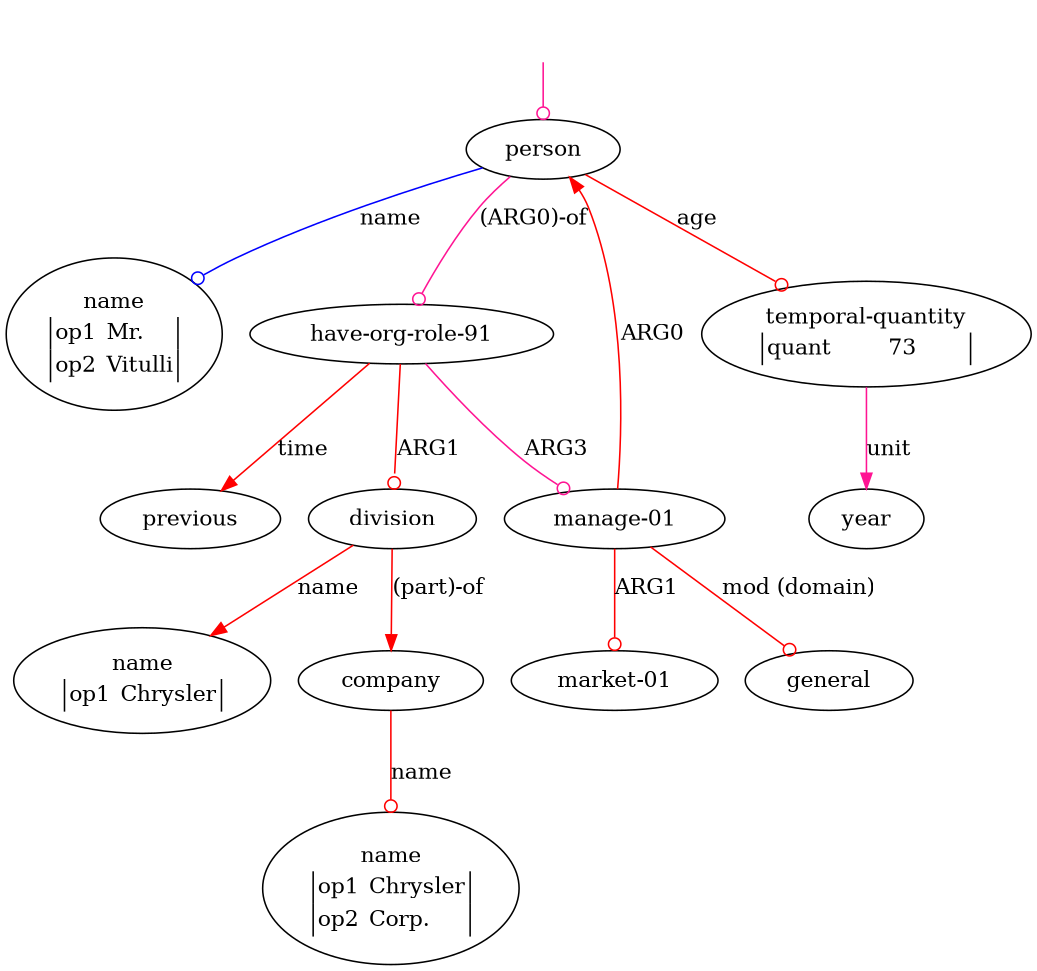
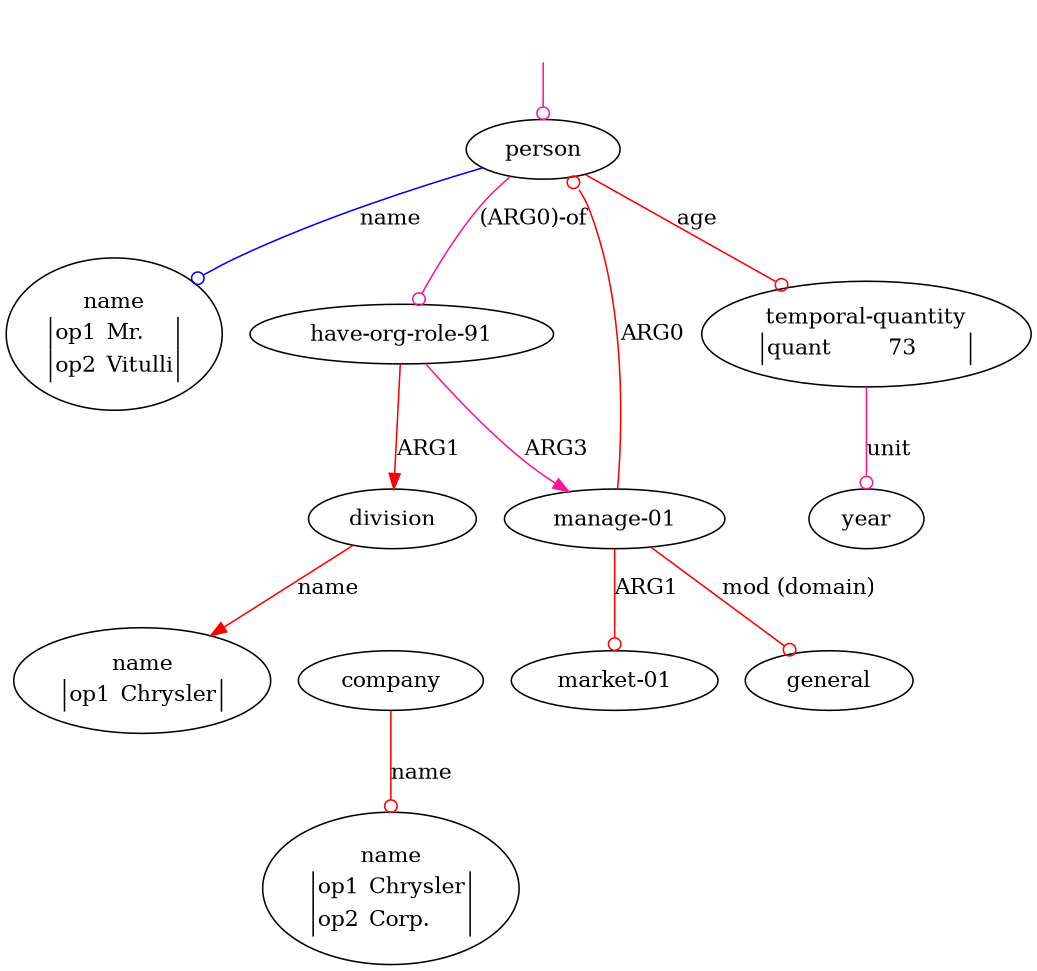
edge "manage-01" -> "person": arrowhead normal -> odot
edge "have-org-role-91" -> "division": arrowhead odot -> normal
edge "have-org-role-91" -> "manage-01": arrowhead odot -> normal
edge "temporal-quantity" -> "year": arrowhead normal -> odot
node "previous": removed
edge "division" -> "company": removed, label "(part)-of"
